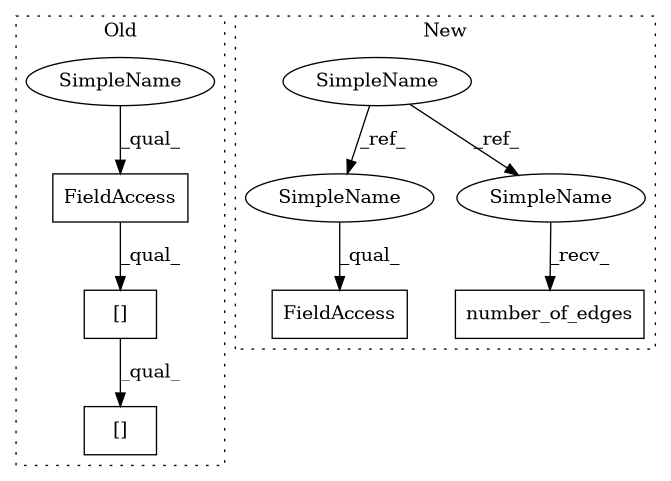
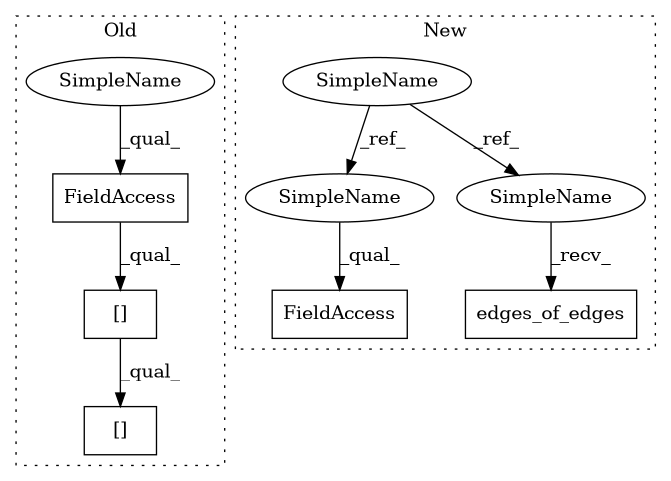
node "number_of_edges": label "number_of_edges" -> "edges_of_edges"
